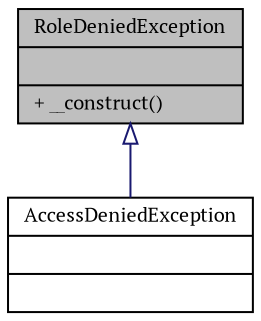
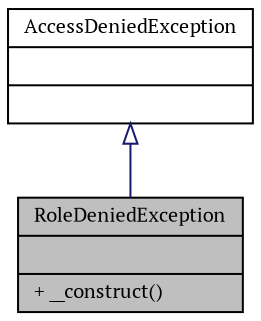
edge "AccessDeniedException" -> "RoleDeniedException": reversed
